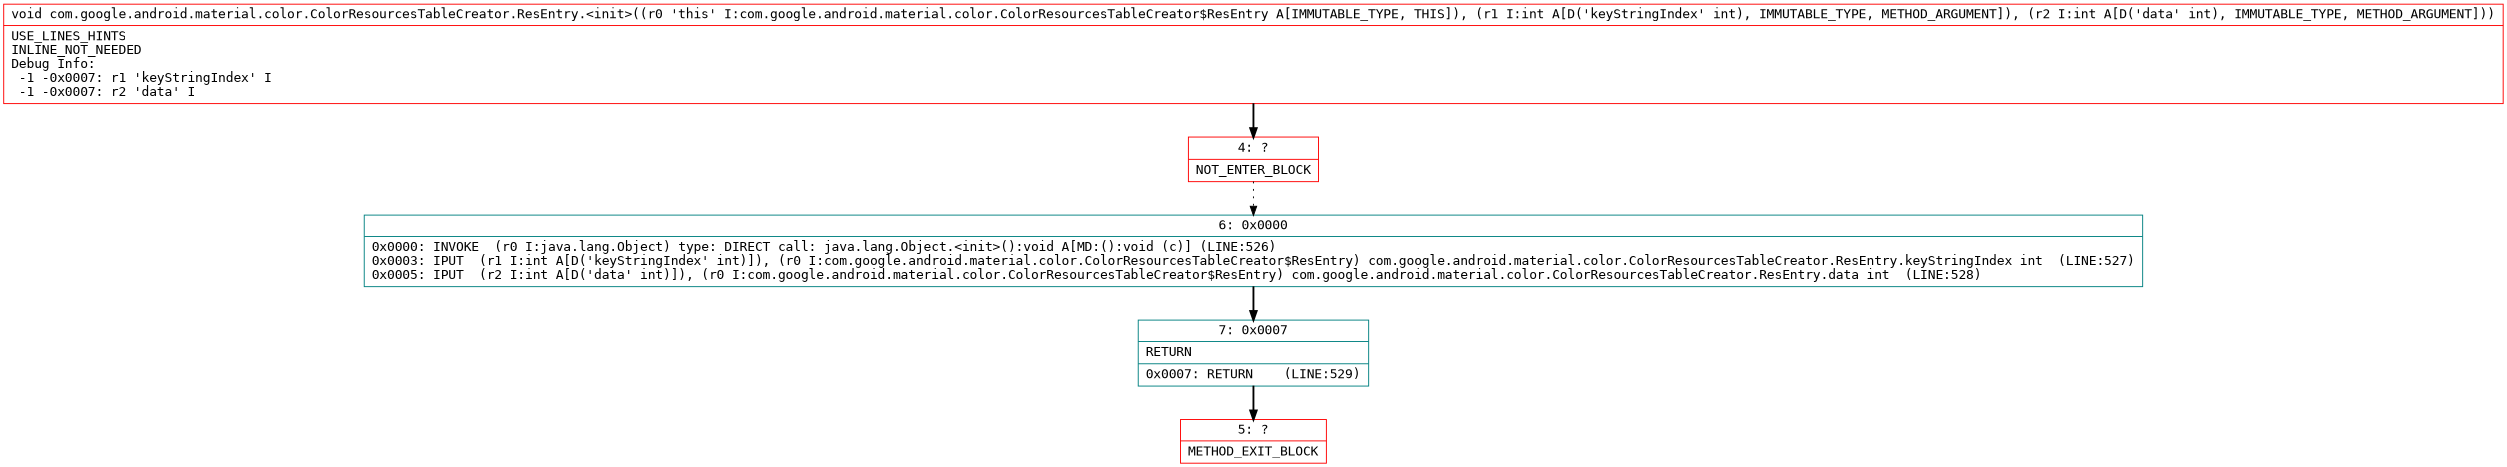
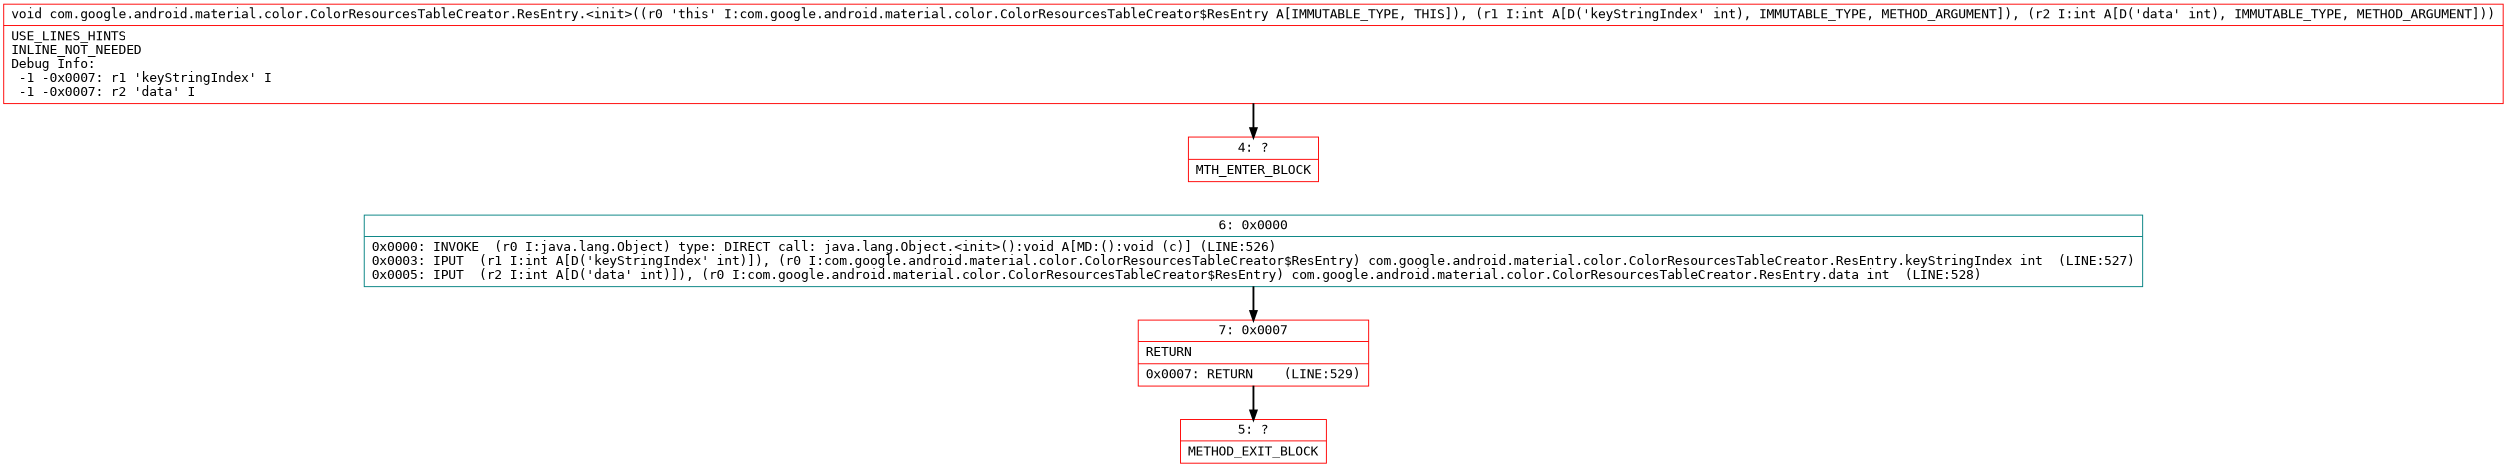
node "4: ?": text "NOT_ENTER_BLOCK" -> "MTH_ENTER_BLOCK"
edge "4: ?" -> "6: 0x0000": removed
node "7: 0x0007": color teal -> red
